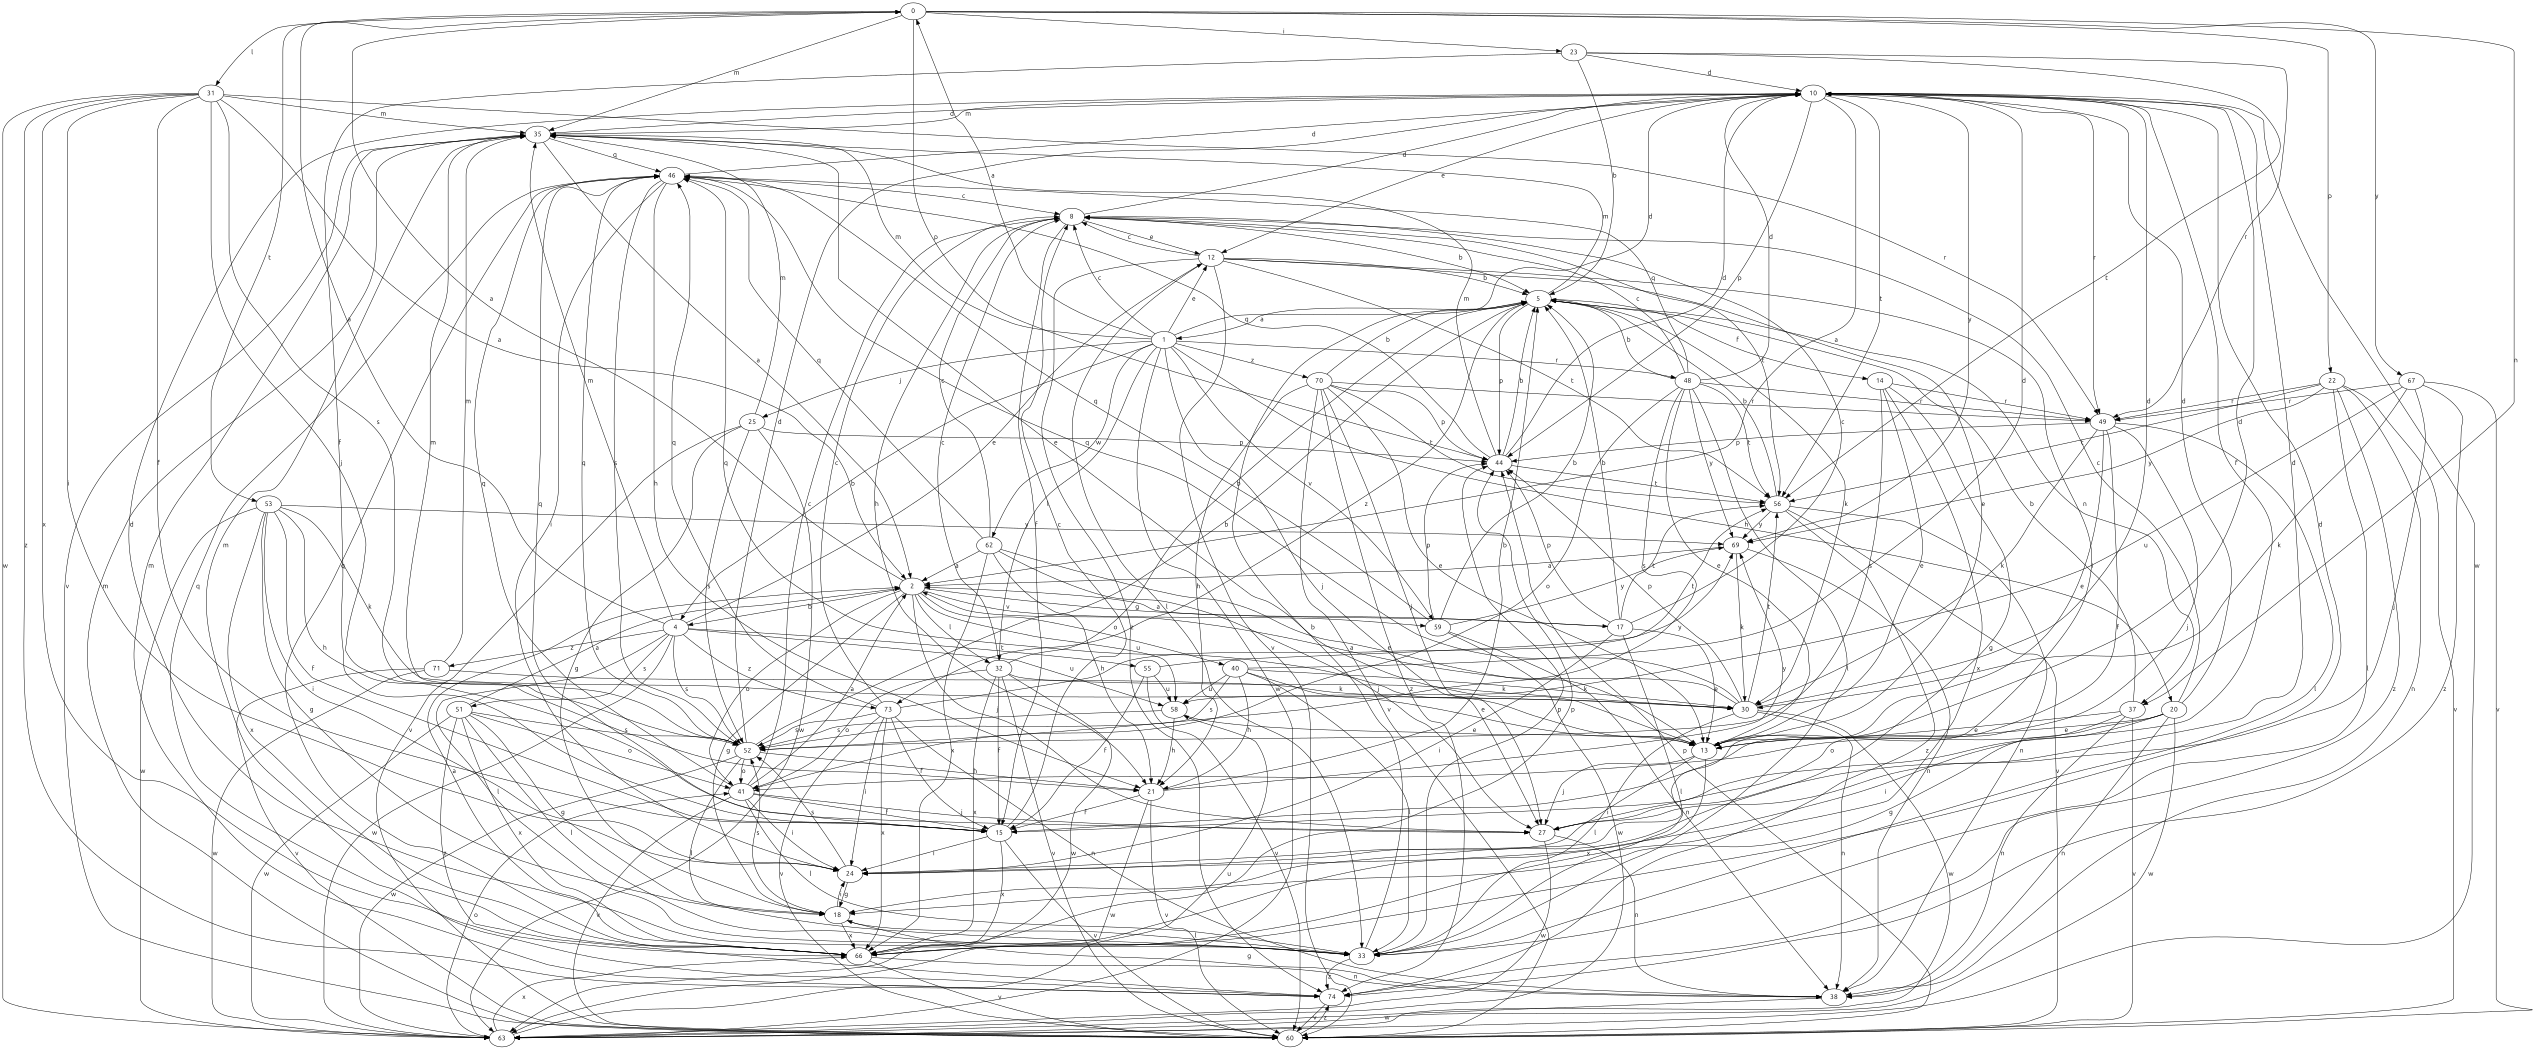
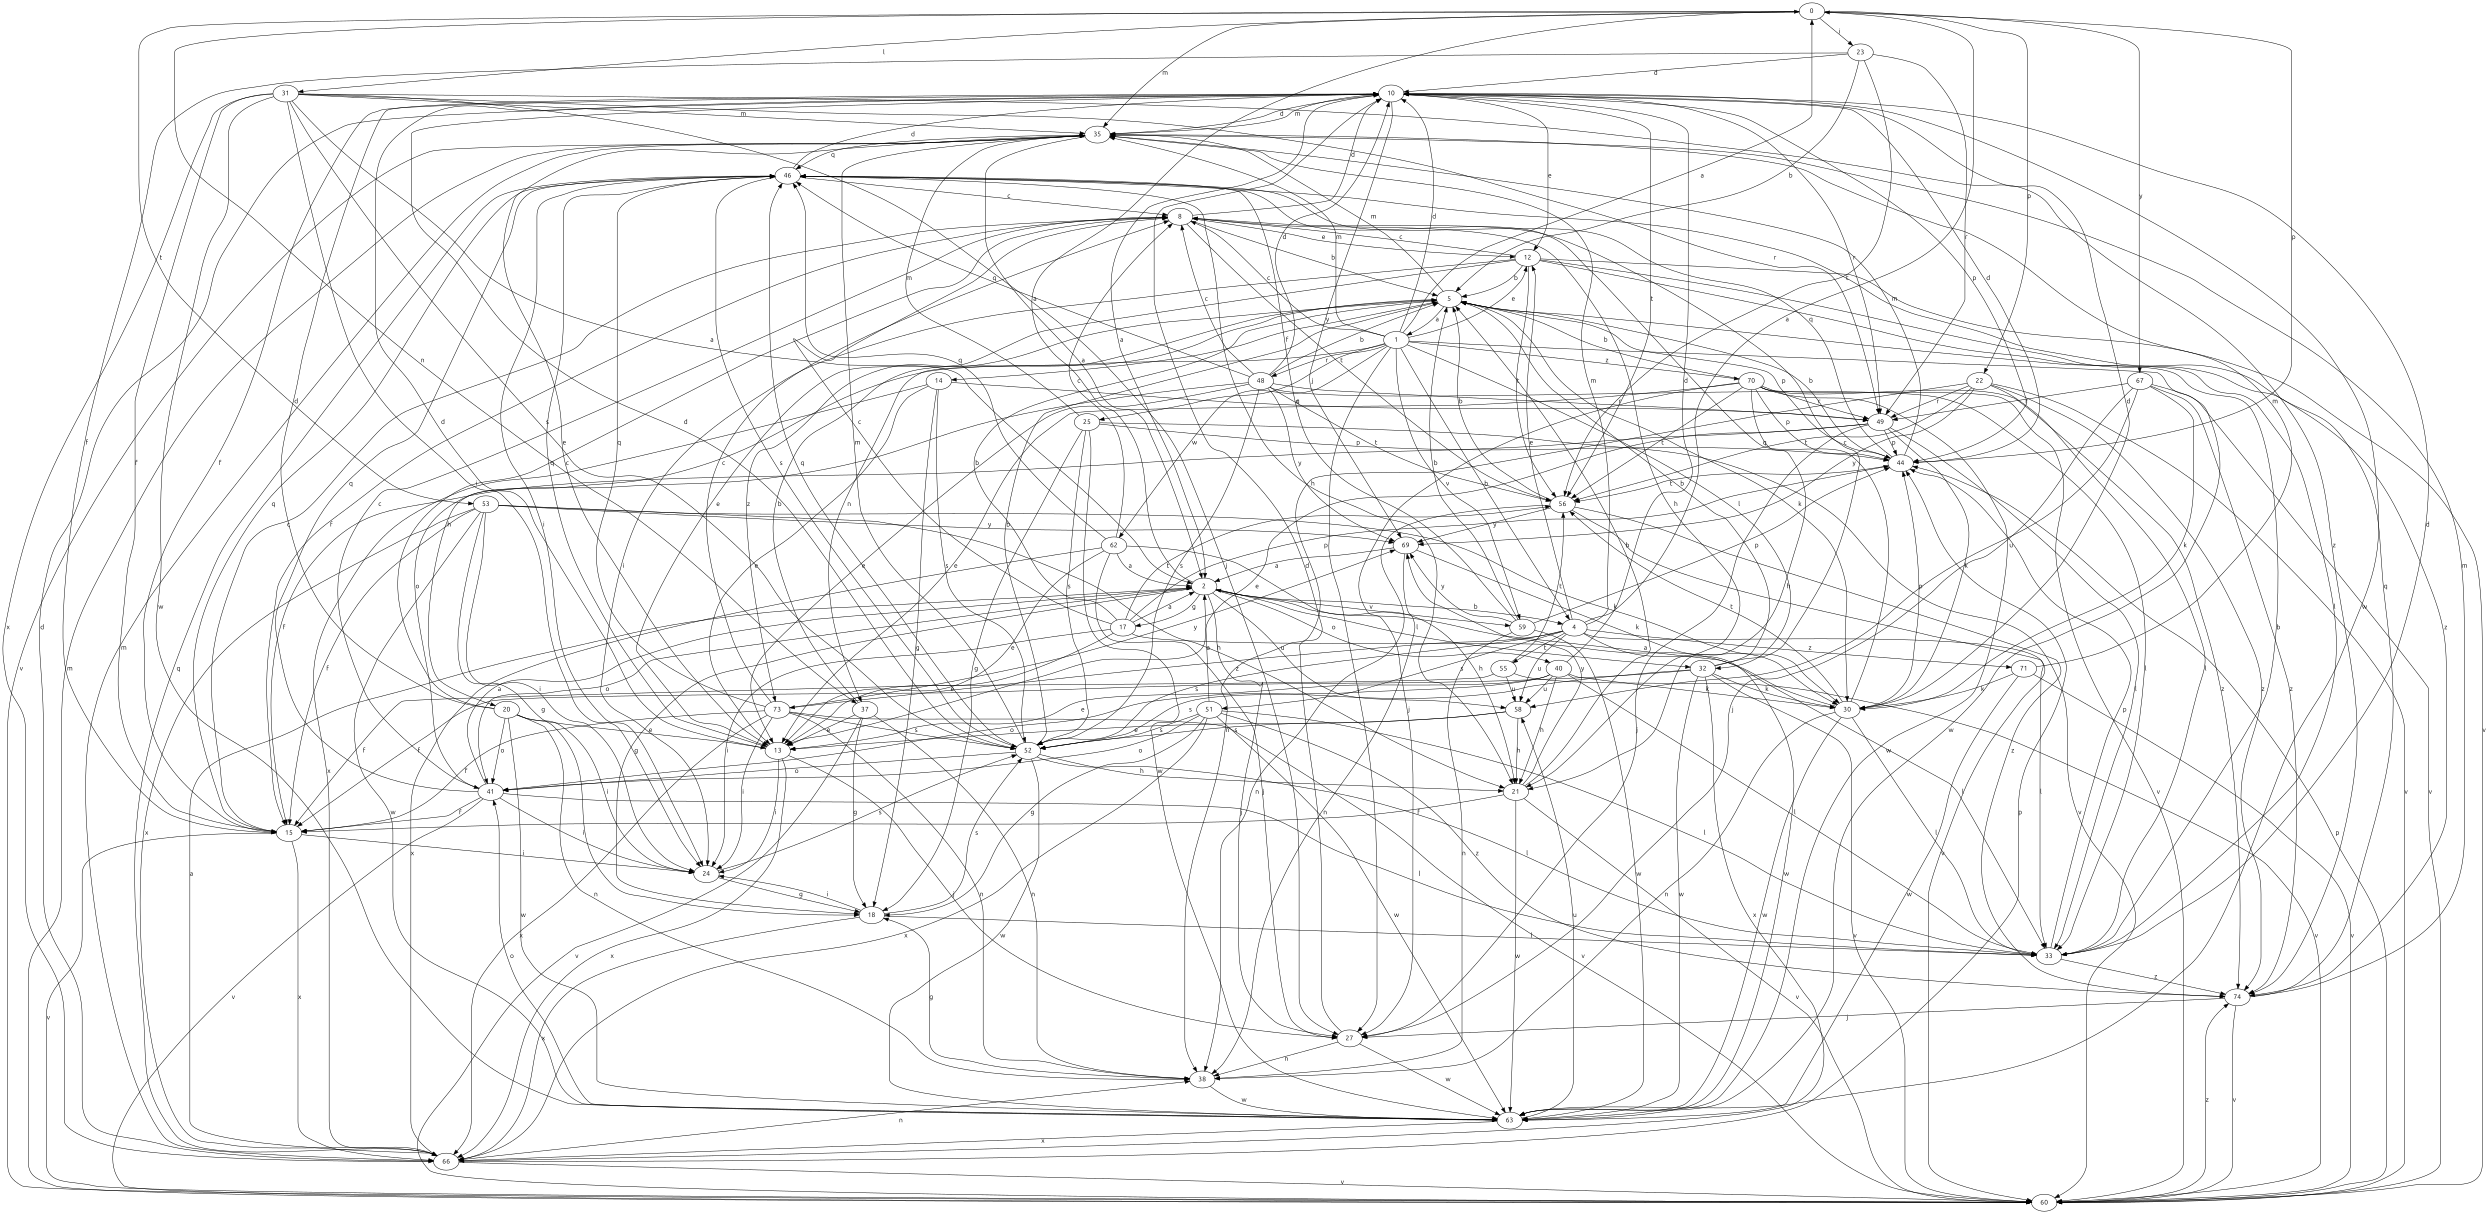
edge "70" -> "63": added, label "w"
edge "41" -> "27": now "74" -> "27"
